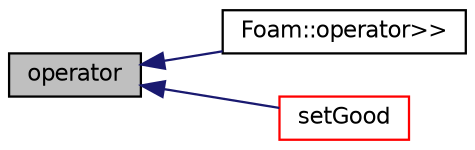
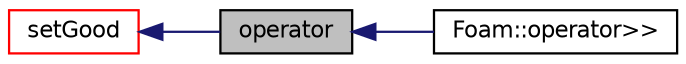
edge "setGood" -> "operator": reversed
